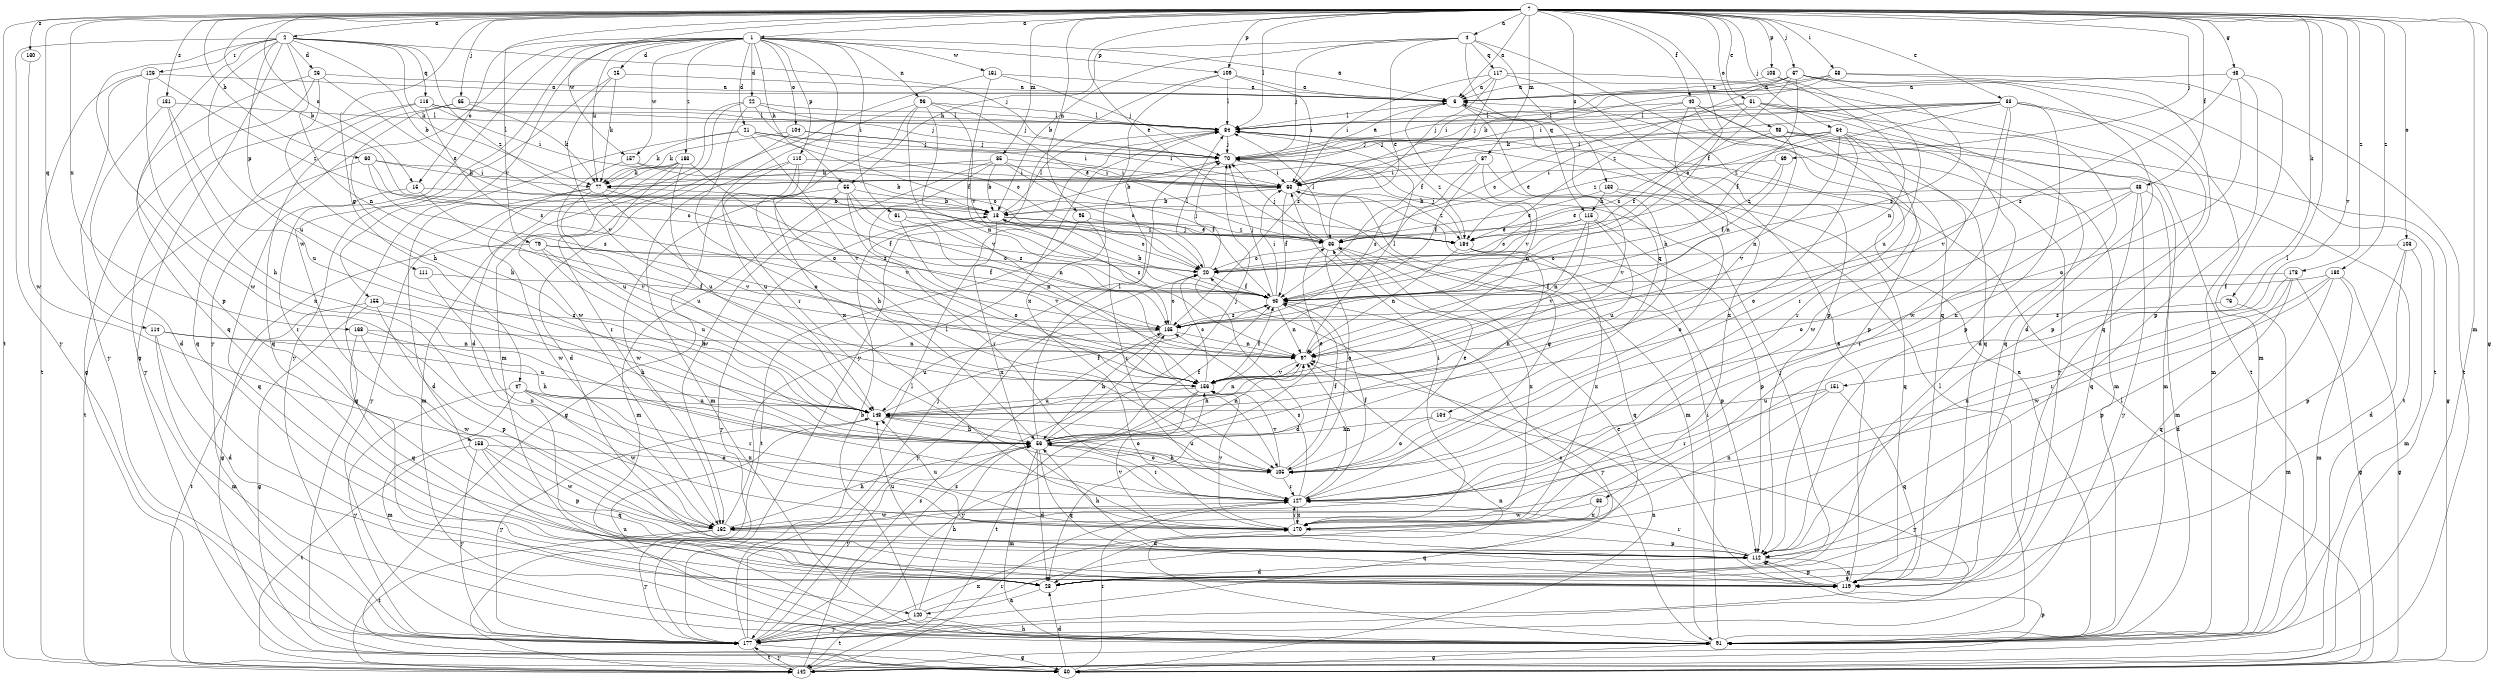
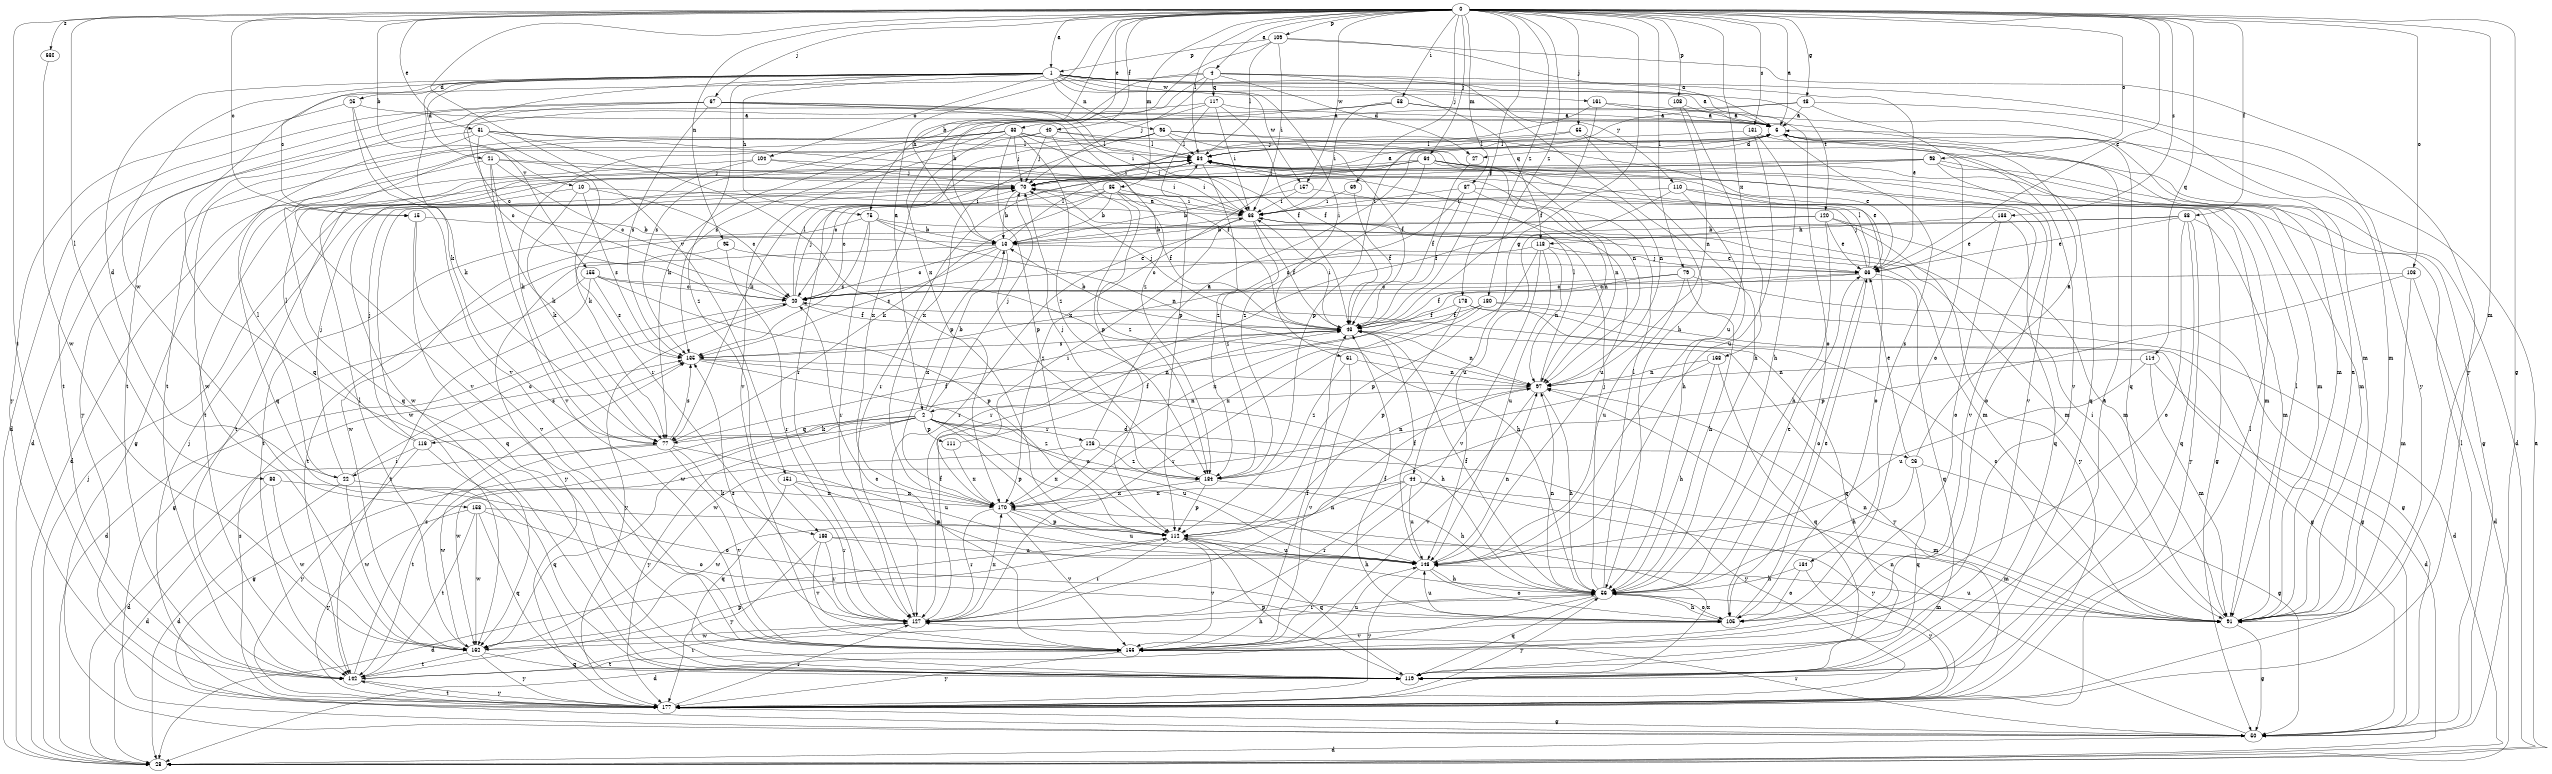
node "7": label "7" -> "0"
edge "1" -> "109": reversed
node "130": label "130" -> "630"
edge "1" -> "110": label "p" -> "y"
node "60": label "60" -> "10"
node "27": added
edge "183" -> "77": reversed
edge "116" -> "63": now "116" -> "22"
edge "70" -> "63": label "i" -> "a"
node "55": label "55" -> "75"
edge "96" -> "43": label "v" -> "f"
node "115": label "115" -> "118"
edge "69" -> "184": now "85" -> "184"
edge "6" -> "134": label "q" -> "s"
edge "2" -> "97": reversed
edge "135" -> "20": now "155" -> "20"
node "76": removed
edge "1" -> "120": label "r" -> "t"
edge "63" -> "127": label "g" -> "r"
edge "64" -> "105": now "64" -> "156"
node "47": label "47" -> "44"
edge "105" -> "127": now "177" -> "127"
edge "28" -> "120": now "28" -> "6"
edge "180" -> "91": removed, label "m"
edge "120" -> "91": label "h" -> "m"
